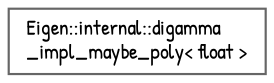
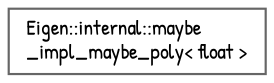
node "Eigen::internal::digamma _impl_maybe_poly< float >": label "Eigen::internal::digamma _impl_maybe_poly< float >" -> "Eigen::internal::maybe _impl_maybe_poly< float >"
